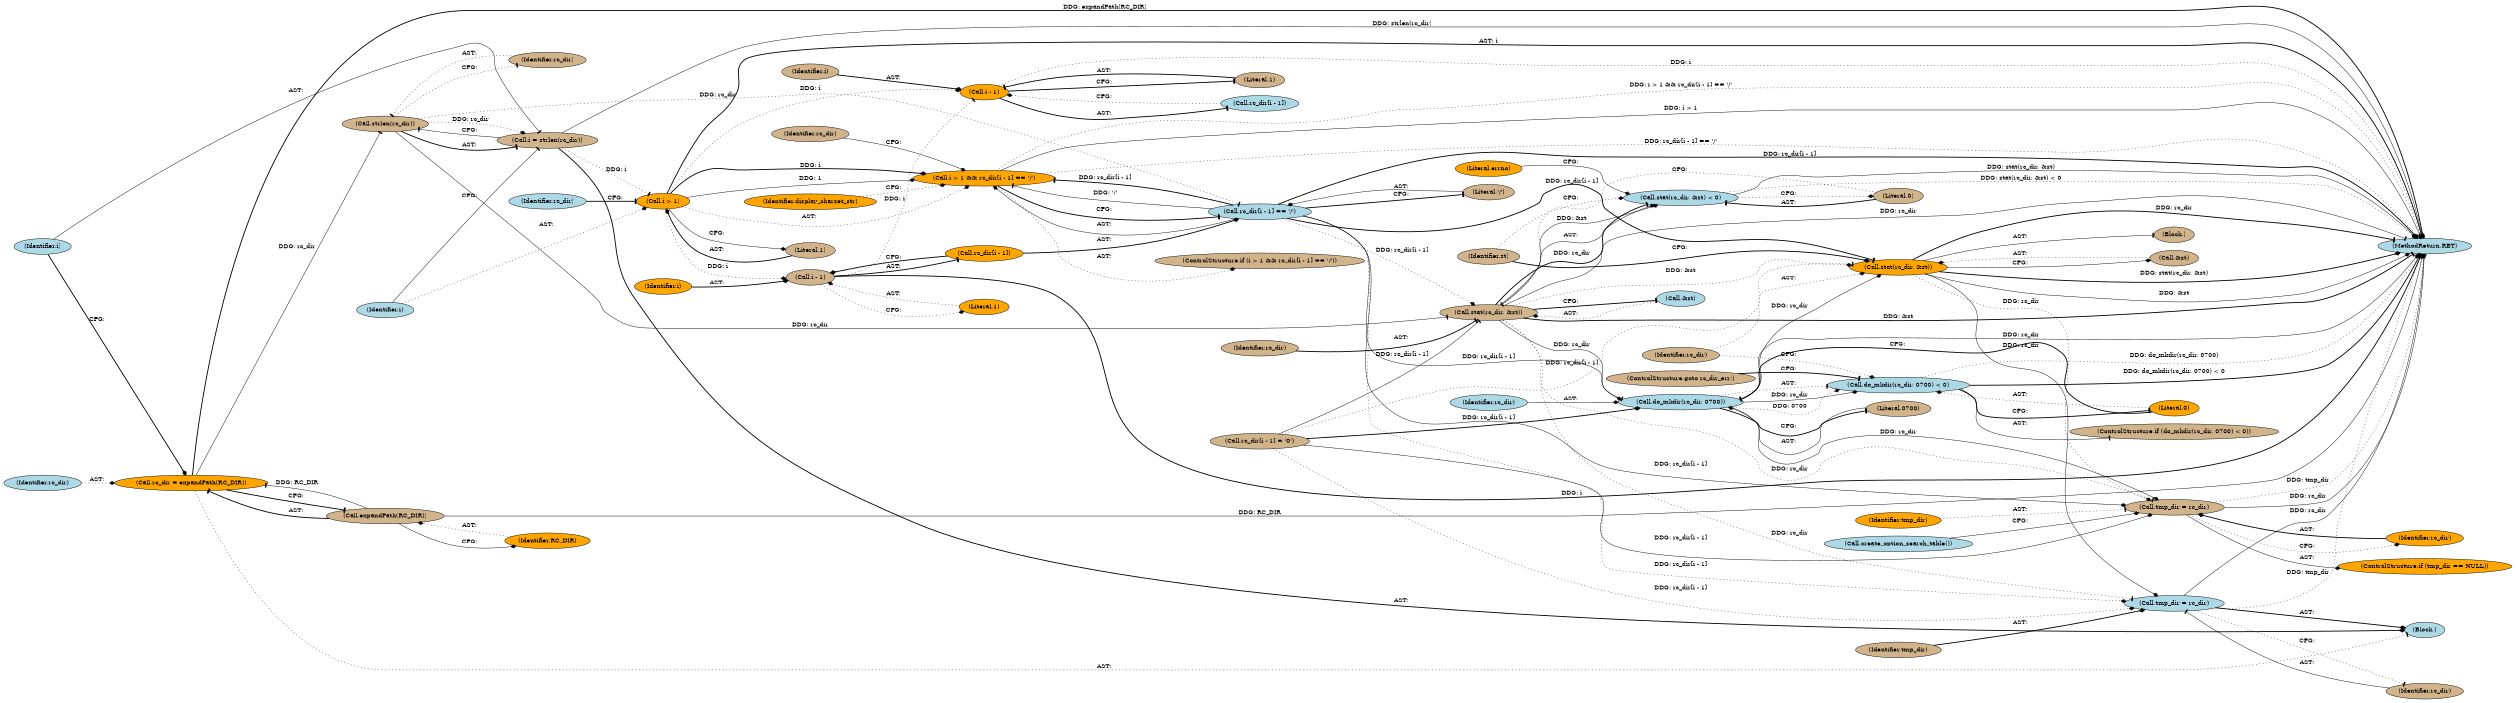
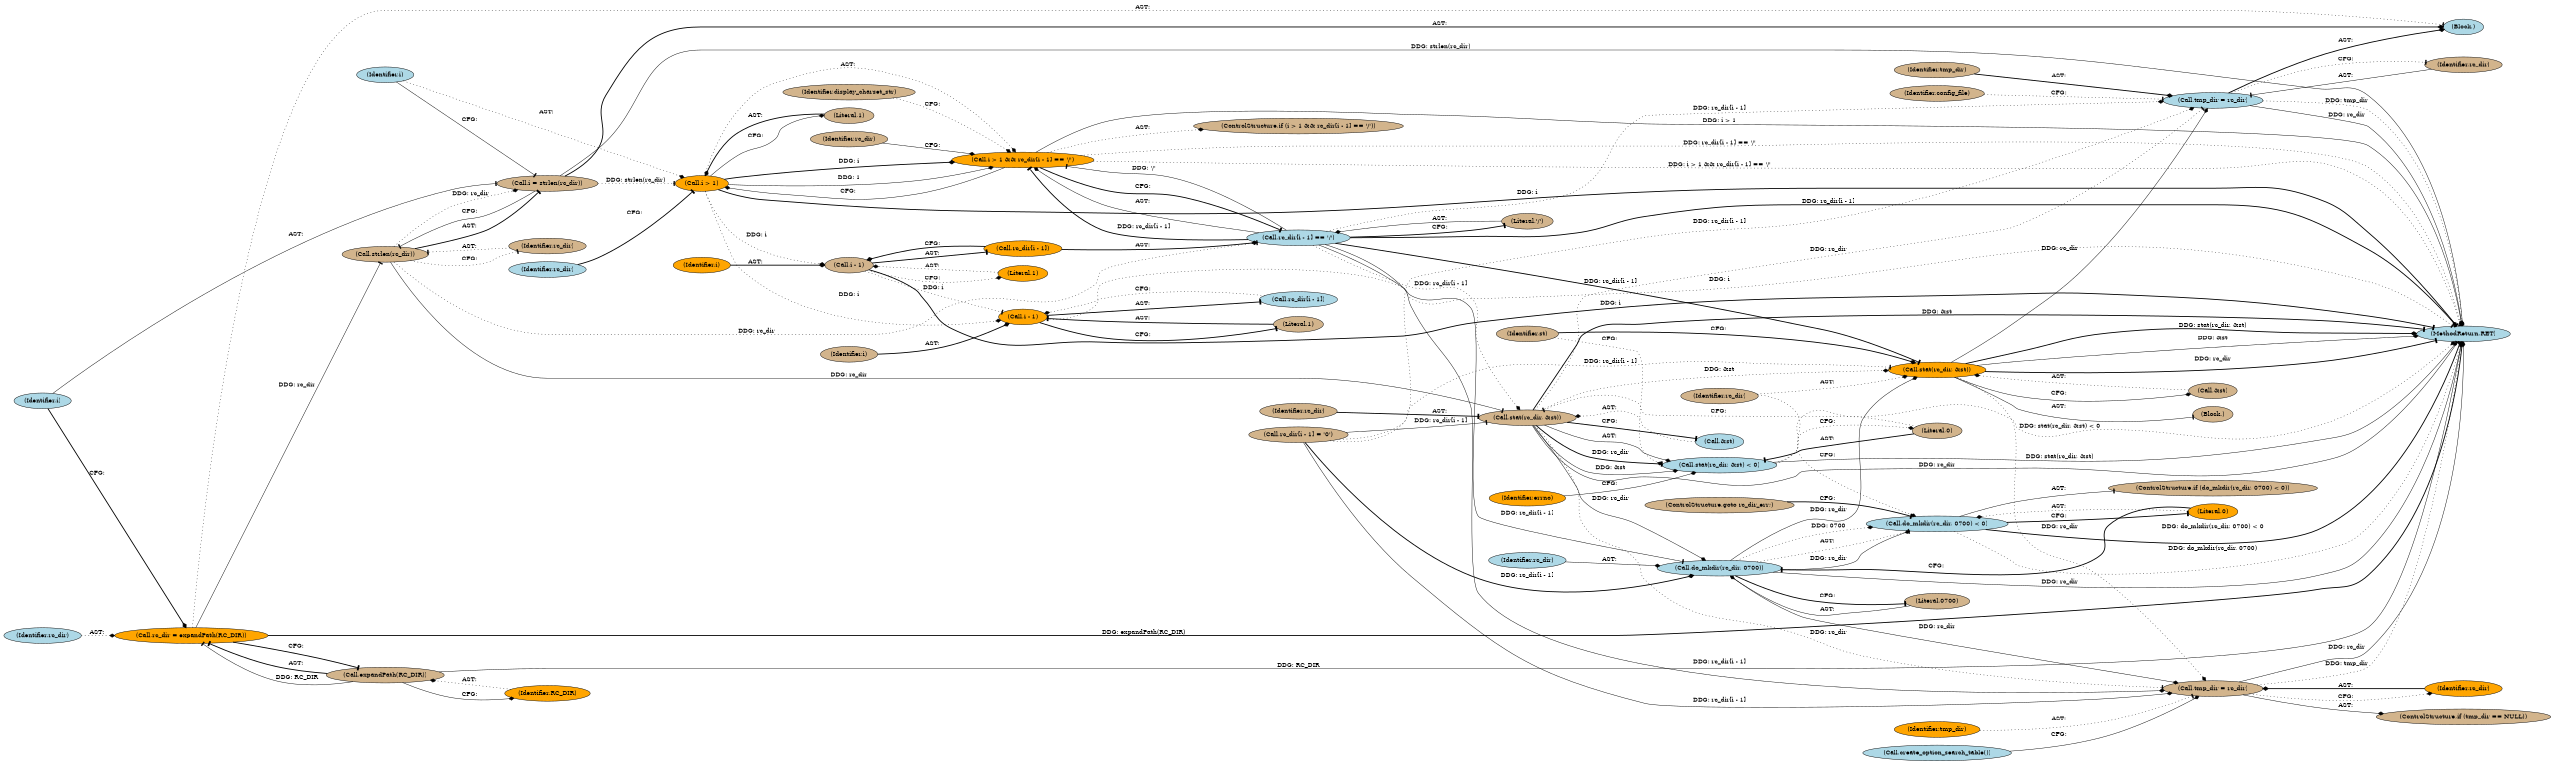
edge "(Call,i > 1)" -> "(MethodReturn,RET)": label "AST: i" -> "DDG: i"
node "(Identifier,config_file)": added
node "(Literal,errno)": label "(Literal,errno)" -> "(Identifier,errno)"
edge "(Call,i = strlen(rc_dir))" -> "(Call,i > 1)": label "DDG: i" -> "DDG: strlen(rc_dir)"
edge "(Call,i > 1 && rc_dir[i - 1] == '/')" -> "(Call,i > 1)": added, label "CFG:"
node "(Identifier,display_charset_str)": fillcolor orange -> tan
node "(ControlStructure,if (tmp_dir == NULL))": fillcolor orange -> tan
